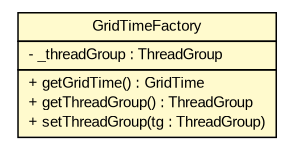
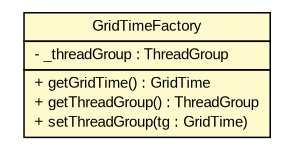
node "GridTimeFactory": text "+ setThreadGroup(tg : ThreadGroup)" -> "+ setThreadGroup(tg : GridTime)"
